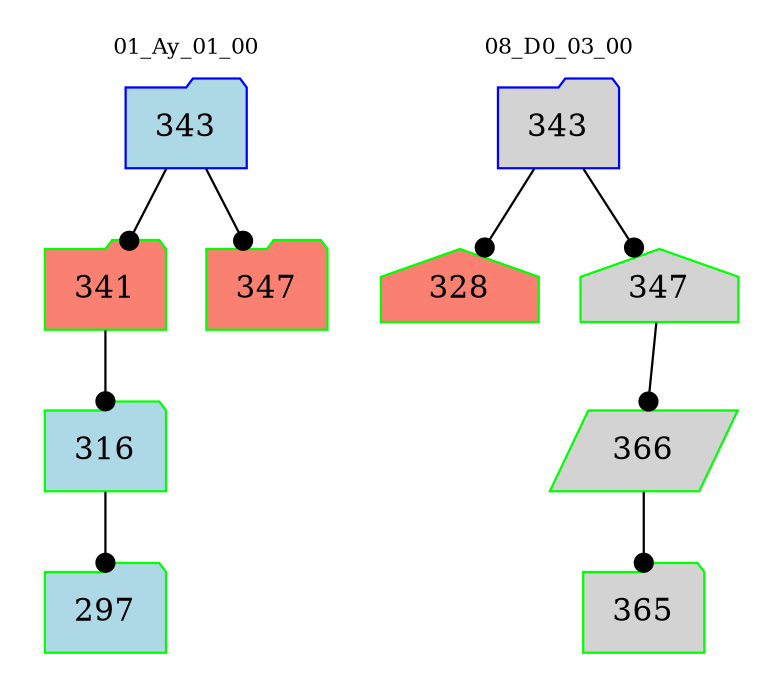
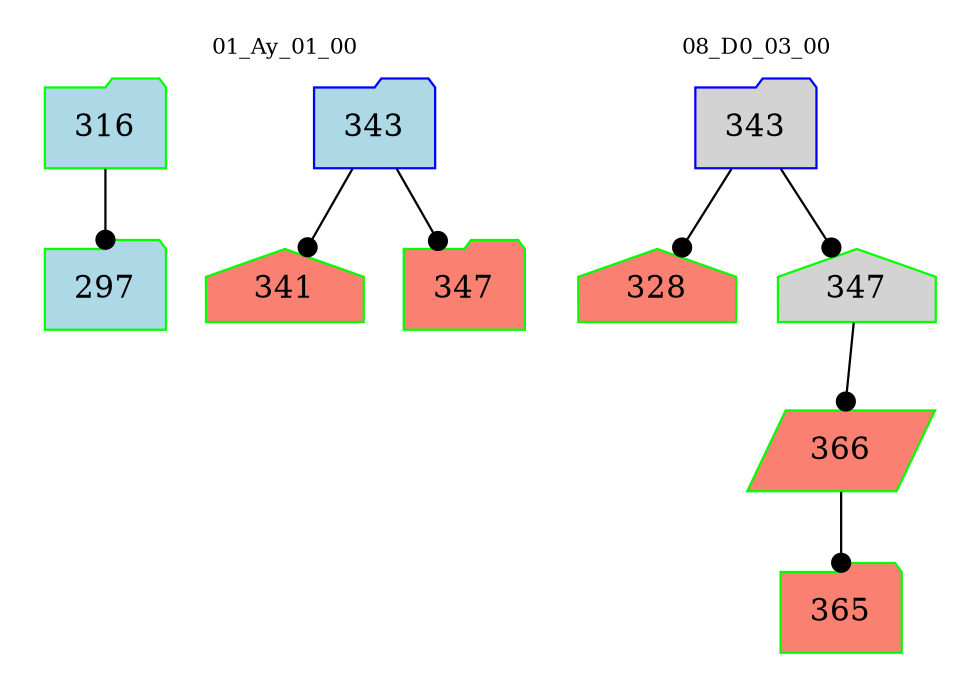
node "341": shape folder -> house
edge "341" -> "316": removed
node "366": fillcolor lightgrey -> salmon
node "365": fillcolor lightgrey -> salmon
